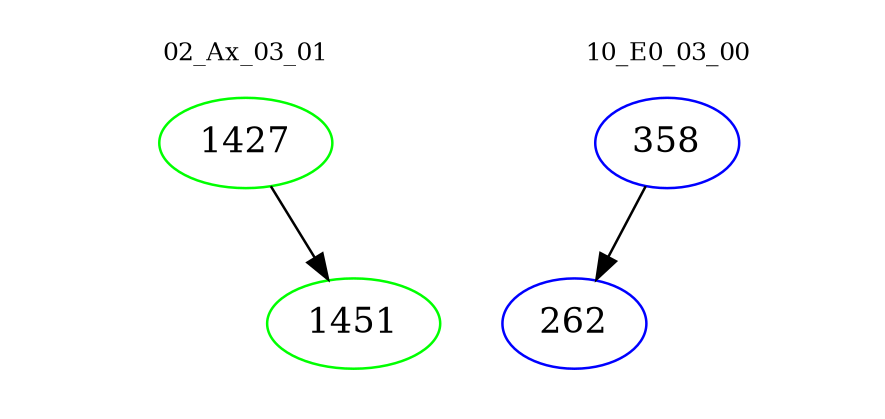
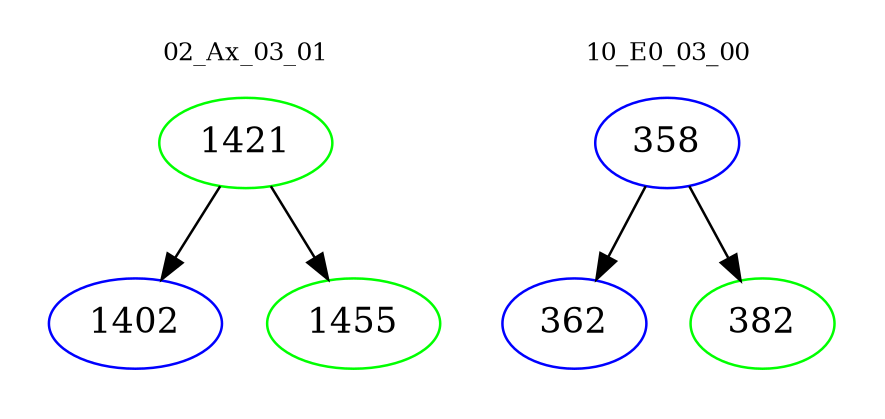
node "1427": label "1427" -> "1421"
node "1402": added
node "1451": label "1451" -> "1455"
node "262": label "262" -> "362"
node "382": added
